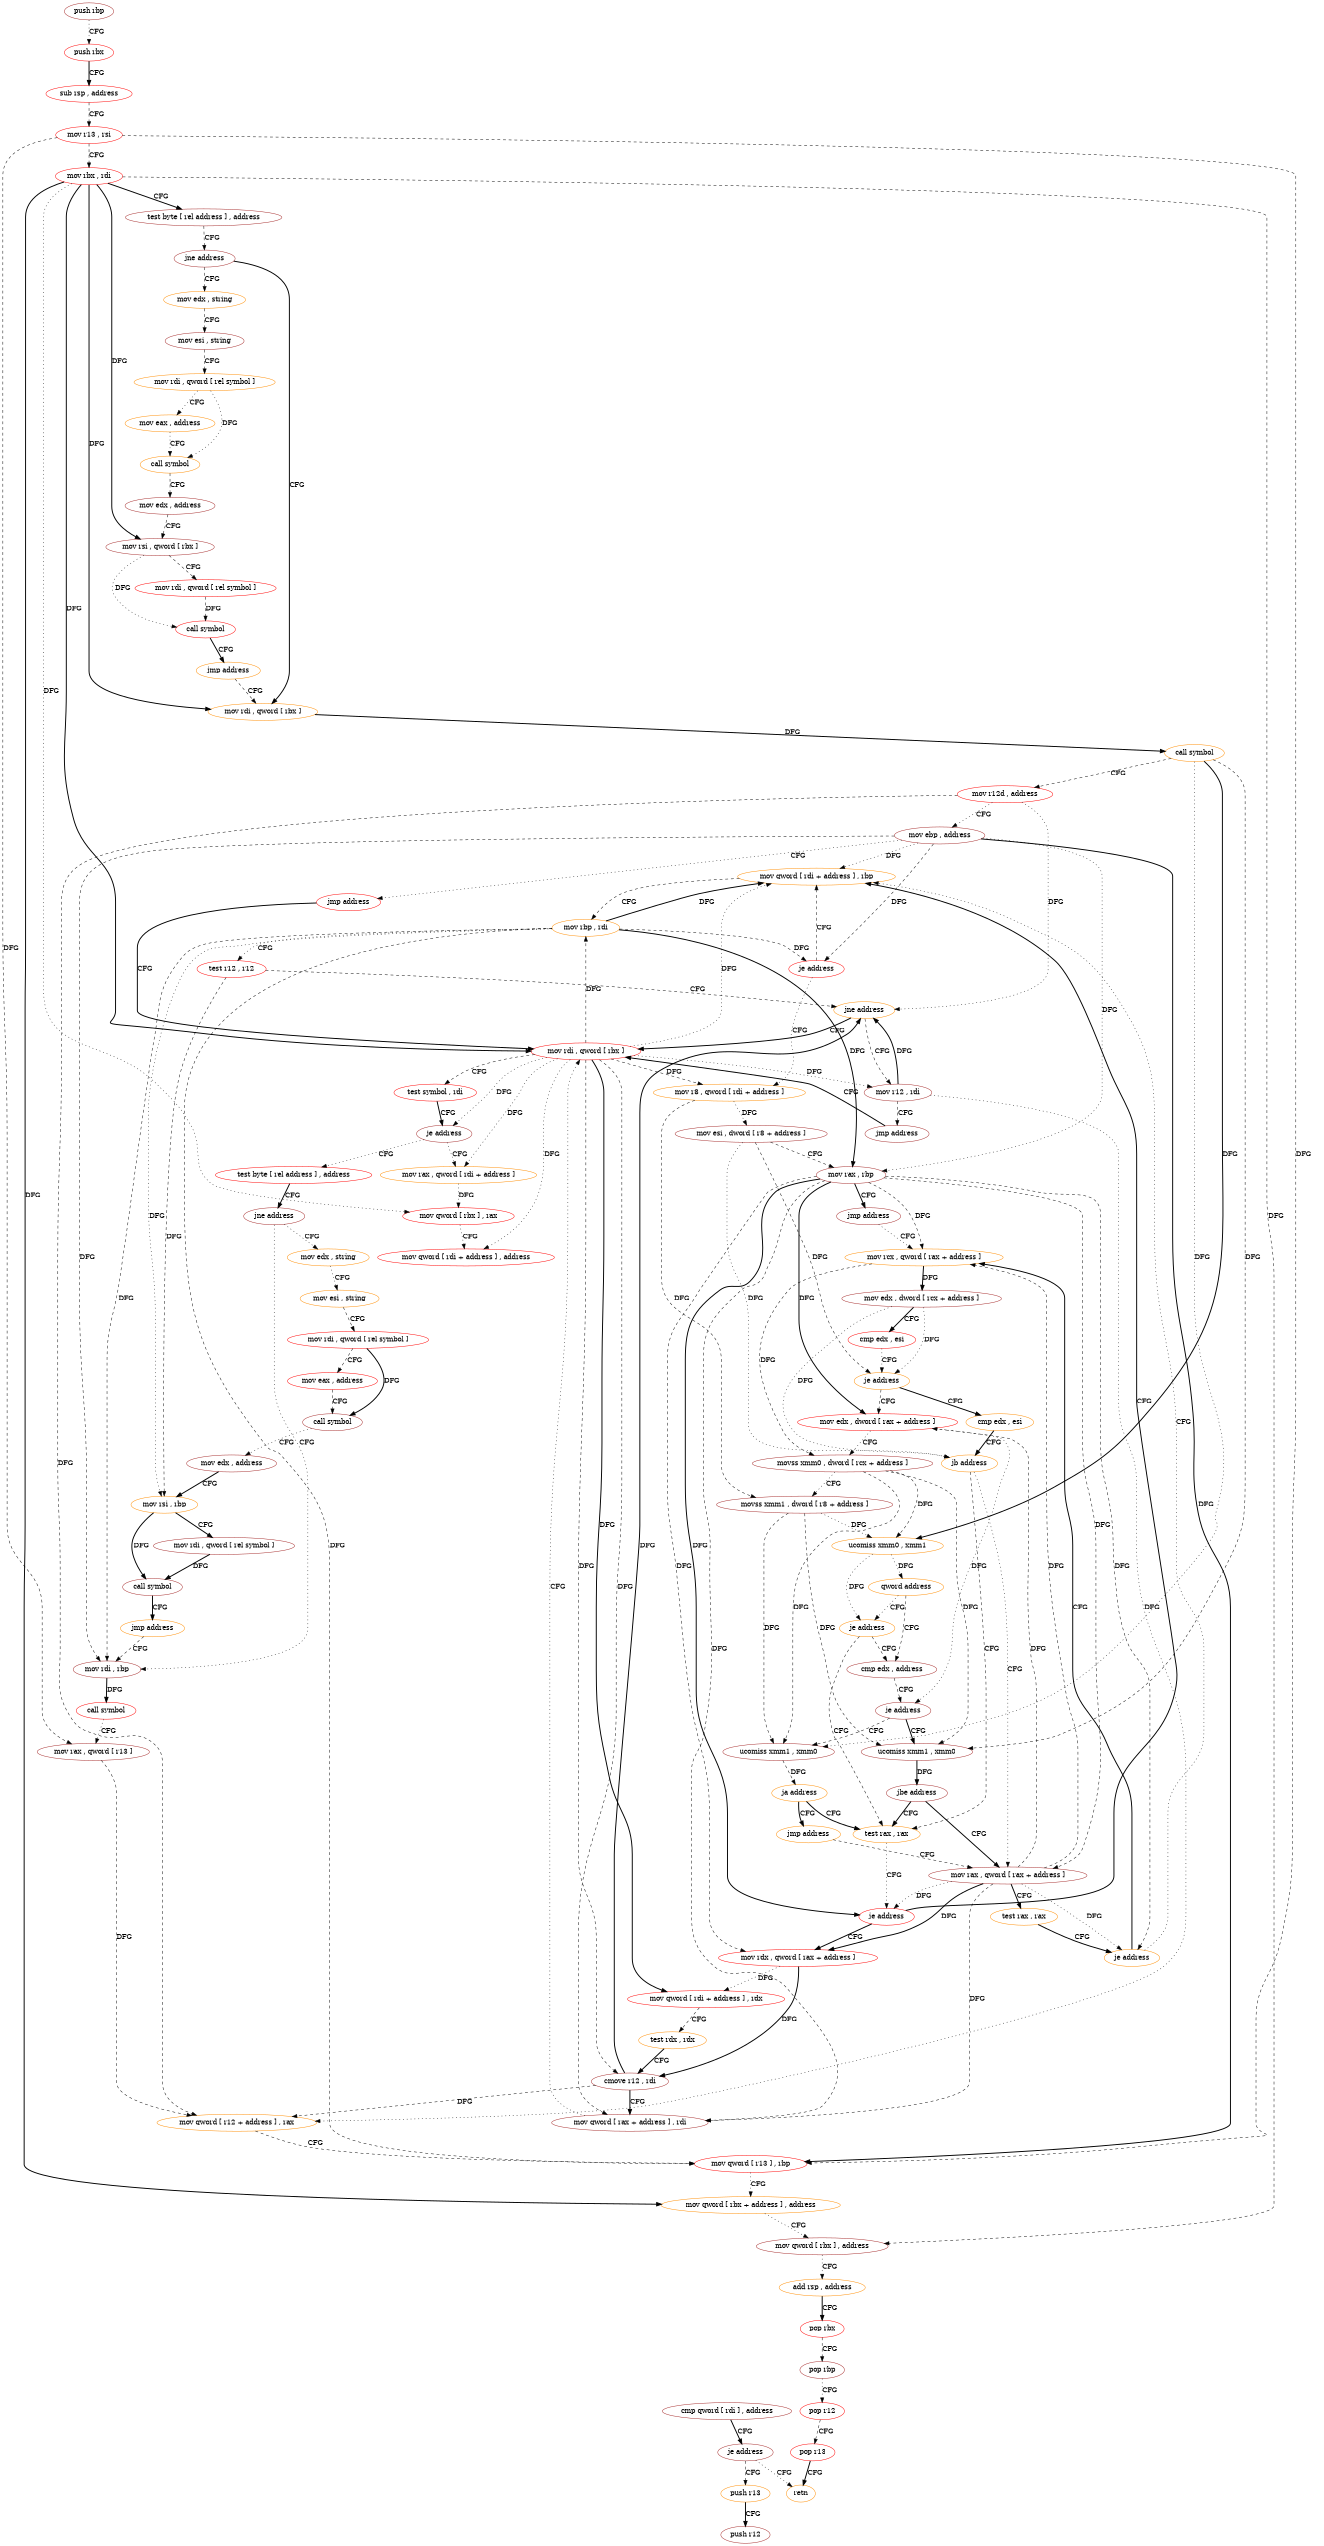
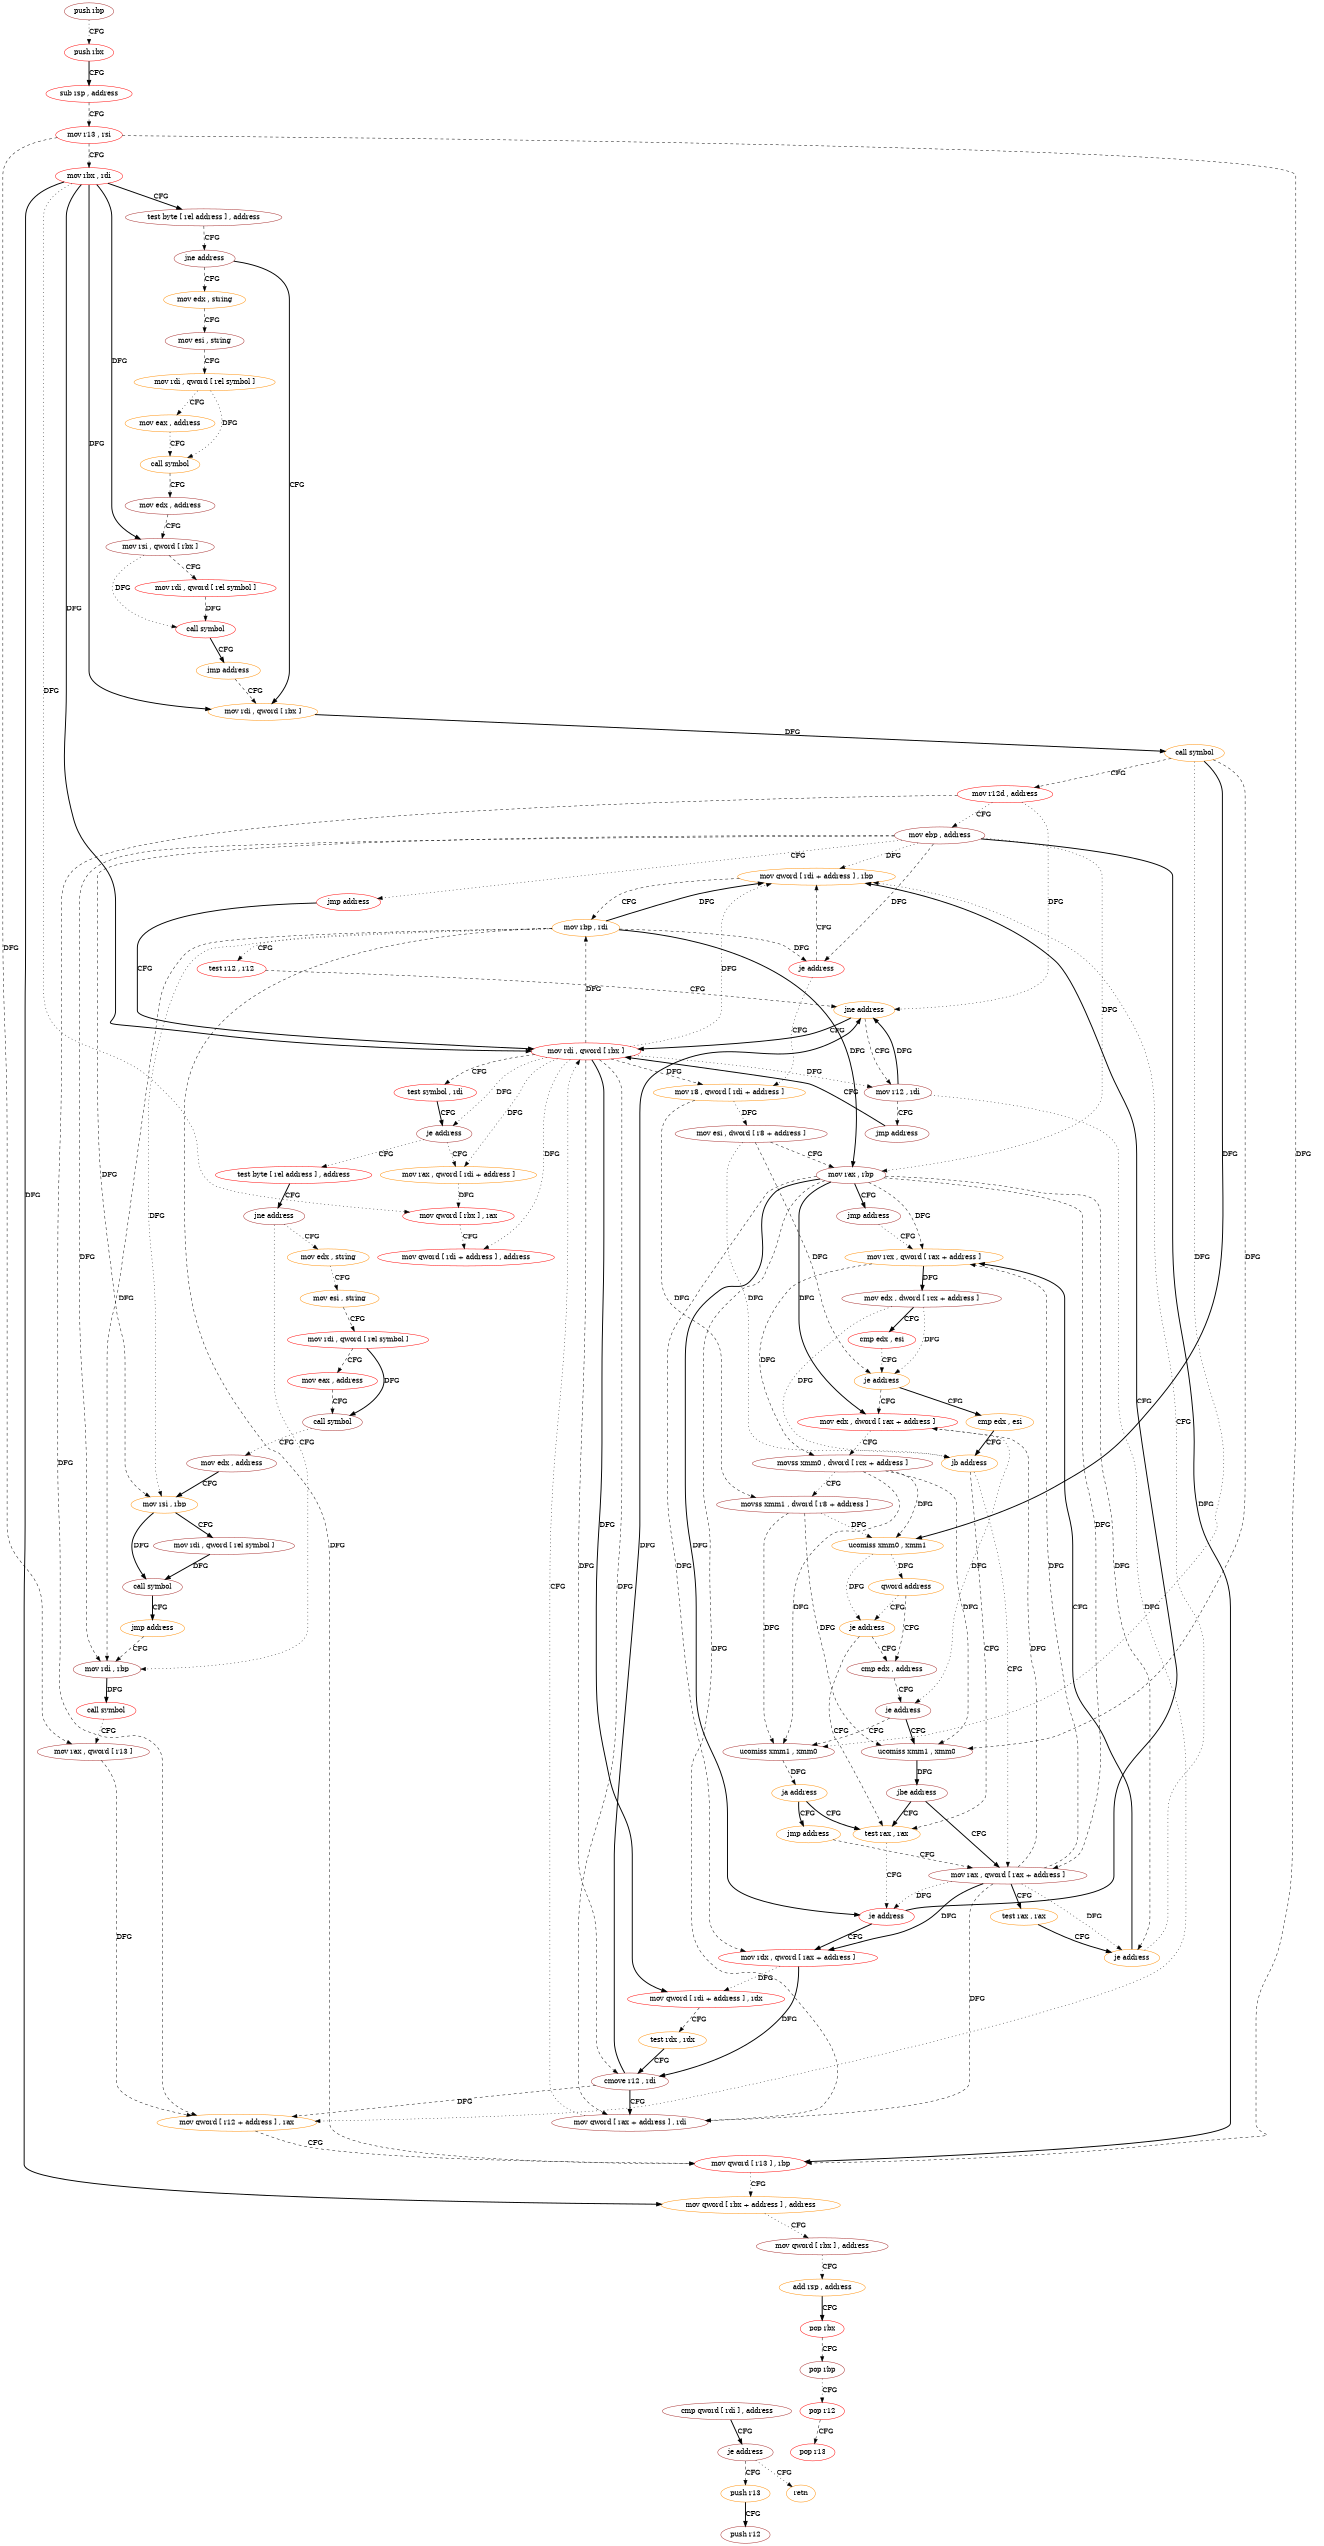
edge "mov rbx , rdi" -> "mov qword [ rbx ] , address": removed, label "DFG"
edge "test r12 , r12" -> "mov rsi , rbp": now "mov ebp , address" -> "mov rsi , rbp"
edge "pop r13" -> "retn": removed, label "CFG"
